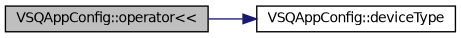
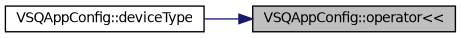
edge "VSQAppConfig::operator<<" -> "VSQAppConfig::deviceType": reversed
